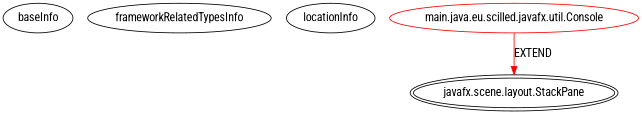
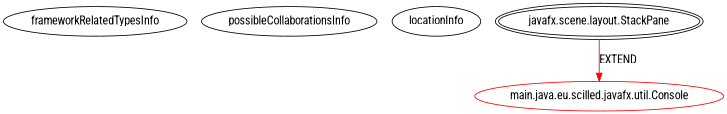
node "baseInfo": removed
node "possibleCollaborationsInfo": added
edge "main.java.eu.scilled.javafx.util.Console" -> "javafx.scene.layout.StackPane": reversed
